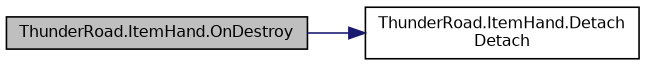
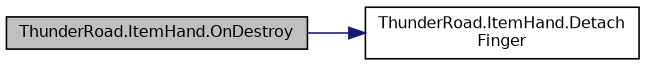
node "ThunderRoad.ItemHand.Detach Detach": label "ThunderRoad.ItemHand.Detach Detach" -> "ThunderRoad.ItemHand.Detach Finger"
